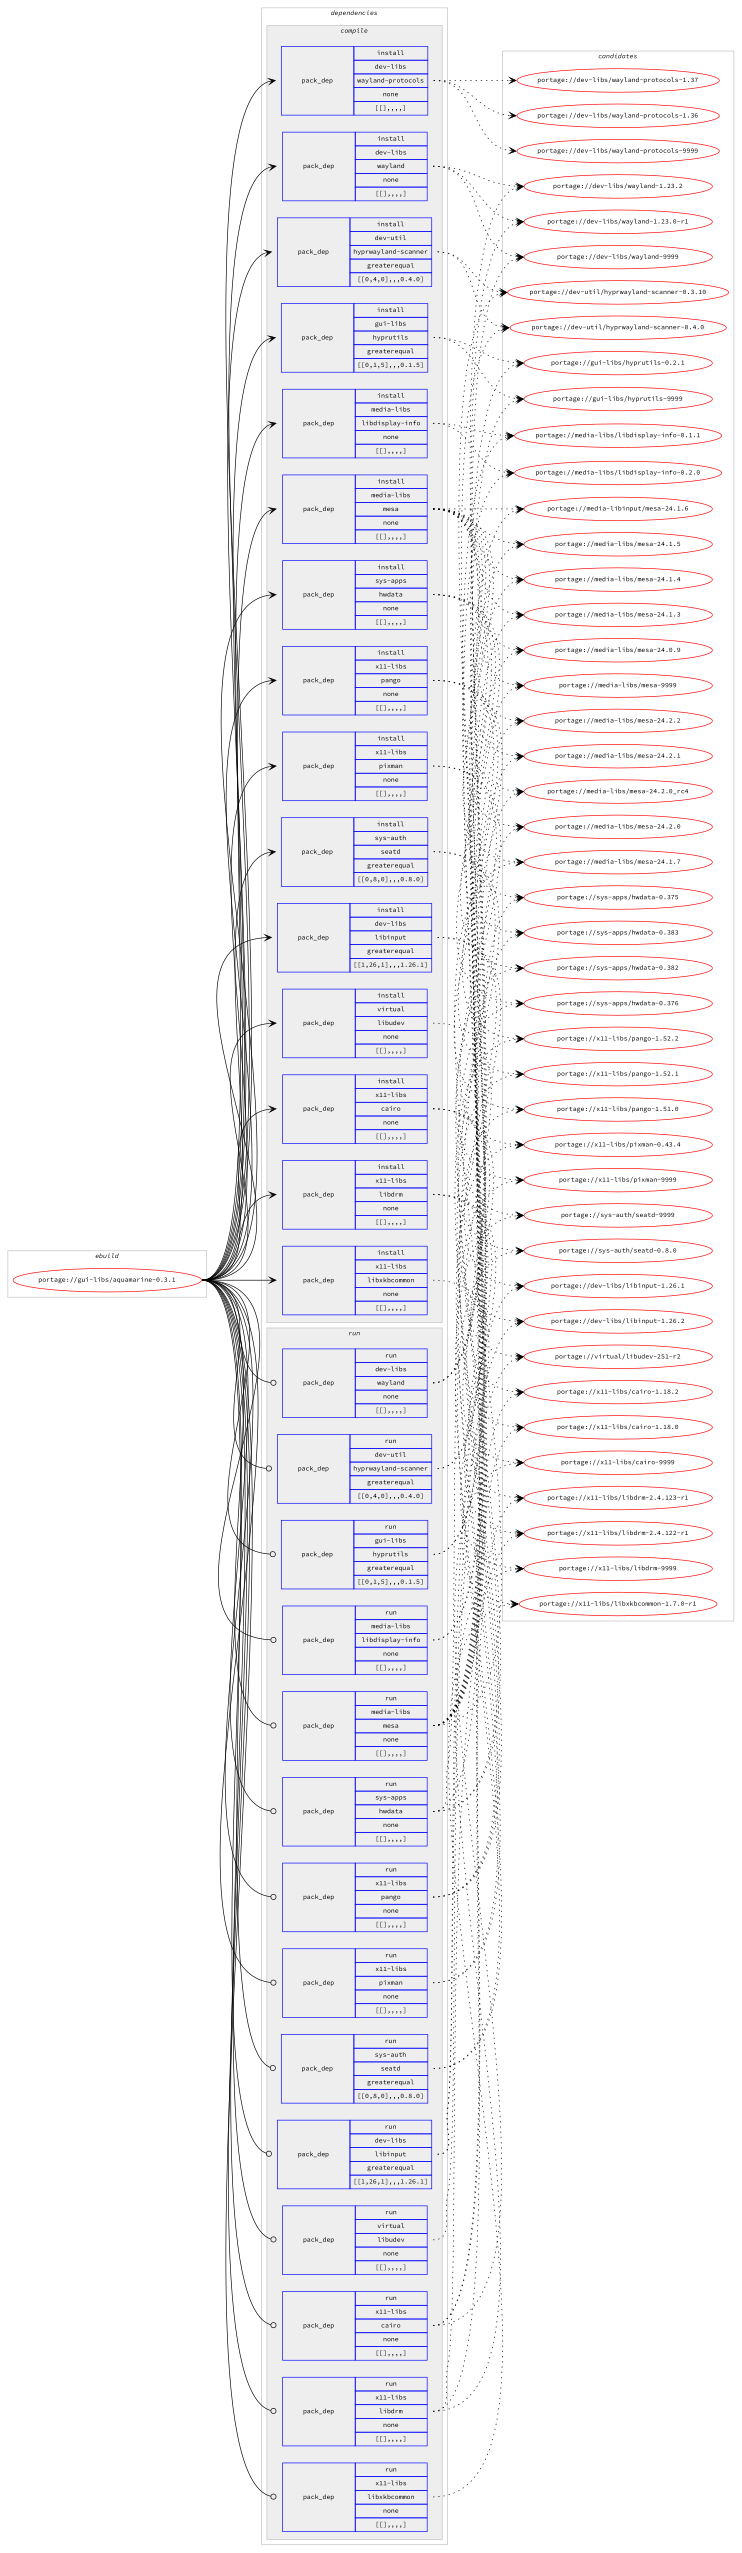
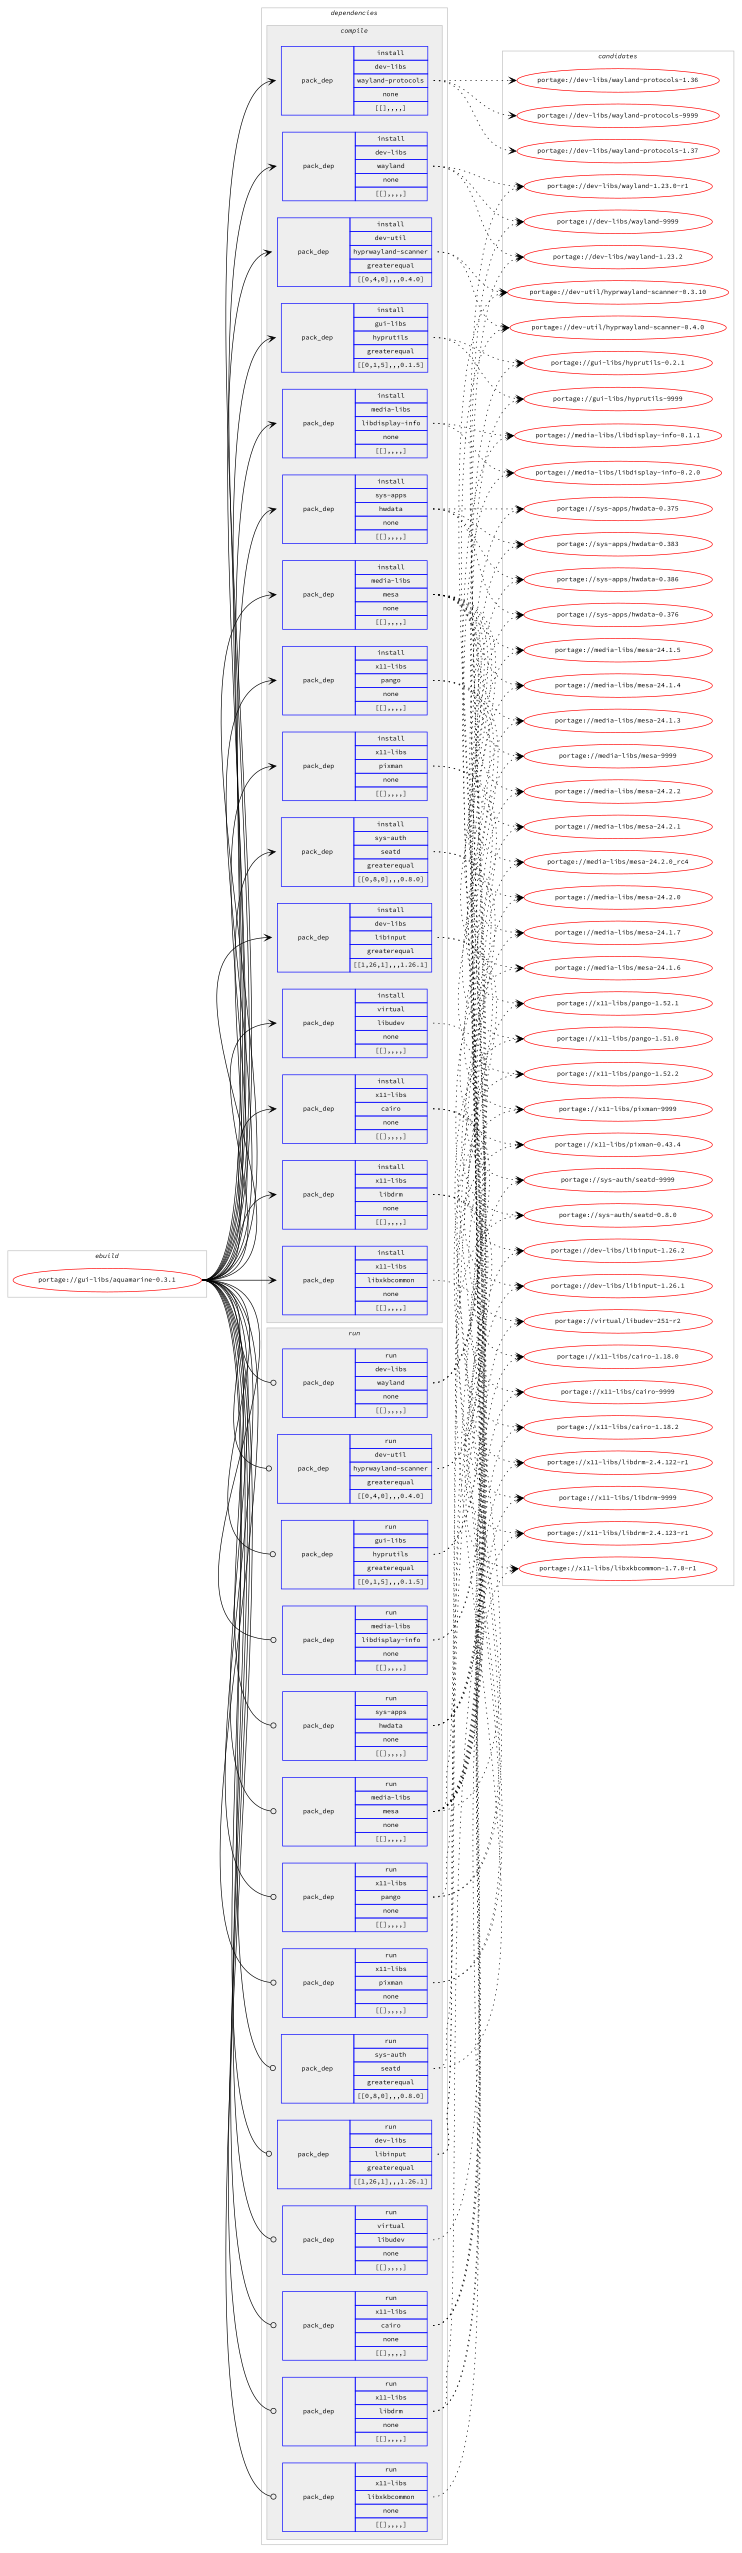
node "portage://media-libinput/mesa-24.1.6": label "portage://media-libinput/mesa-24.1.6" -> "portage://media-libs/mesa-24.1.6"
node "portage://media-libs/mesa-24.0.9": removed
node "portage://sys-apps/hwdata-0.382": label "portage://sys-apps/hwdata-0.382" -> "portage://sys-apps/hwdata-0.386"
